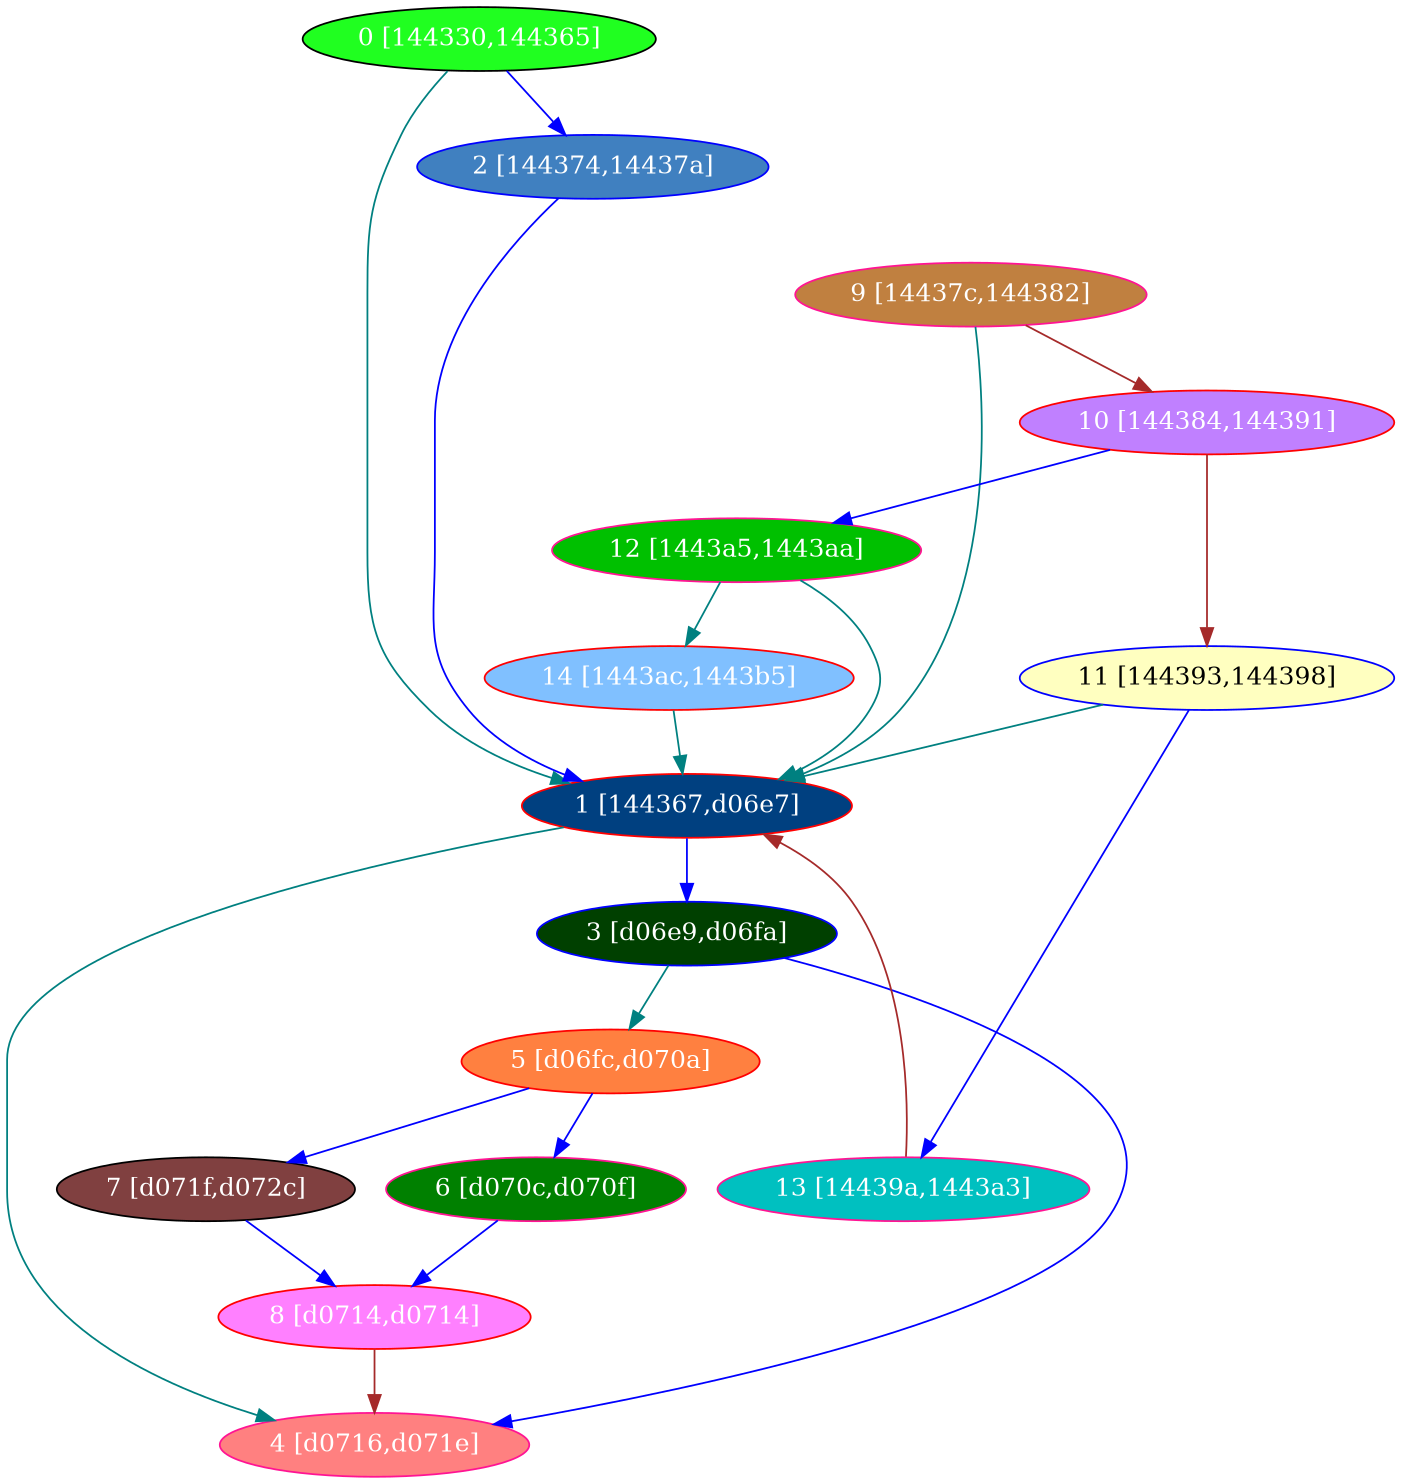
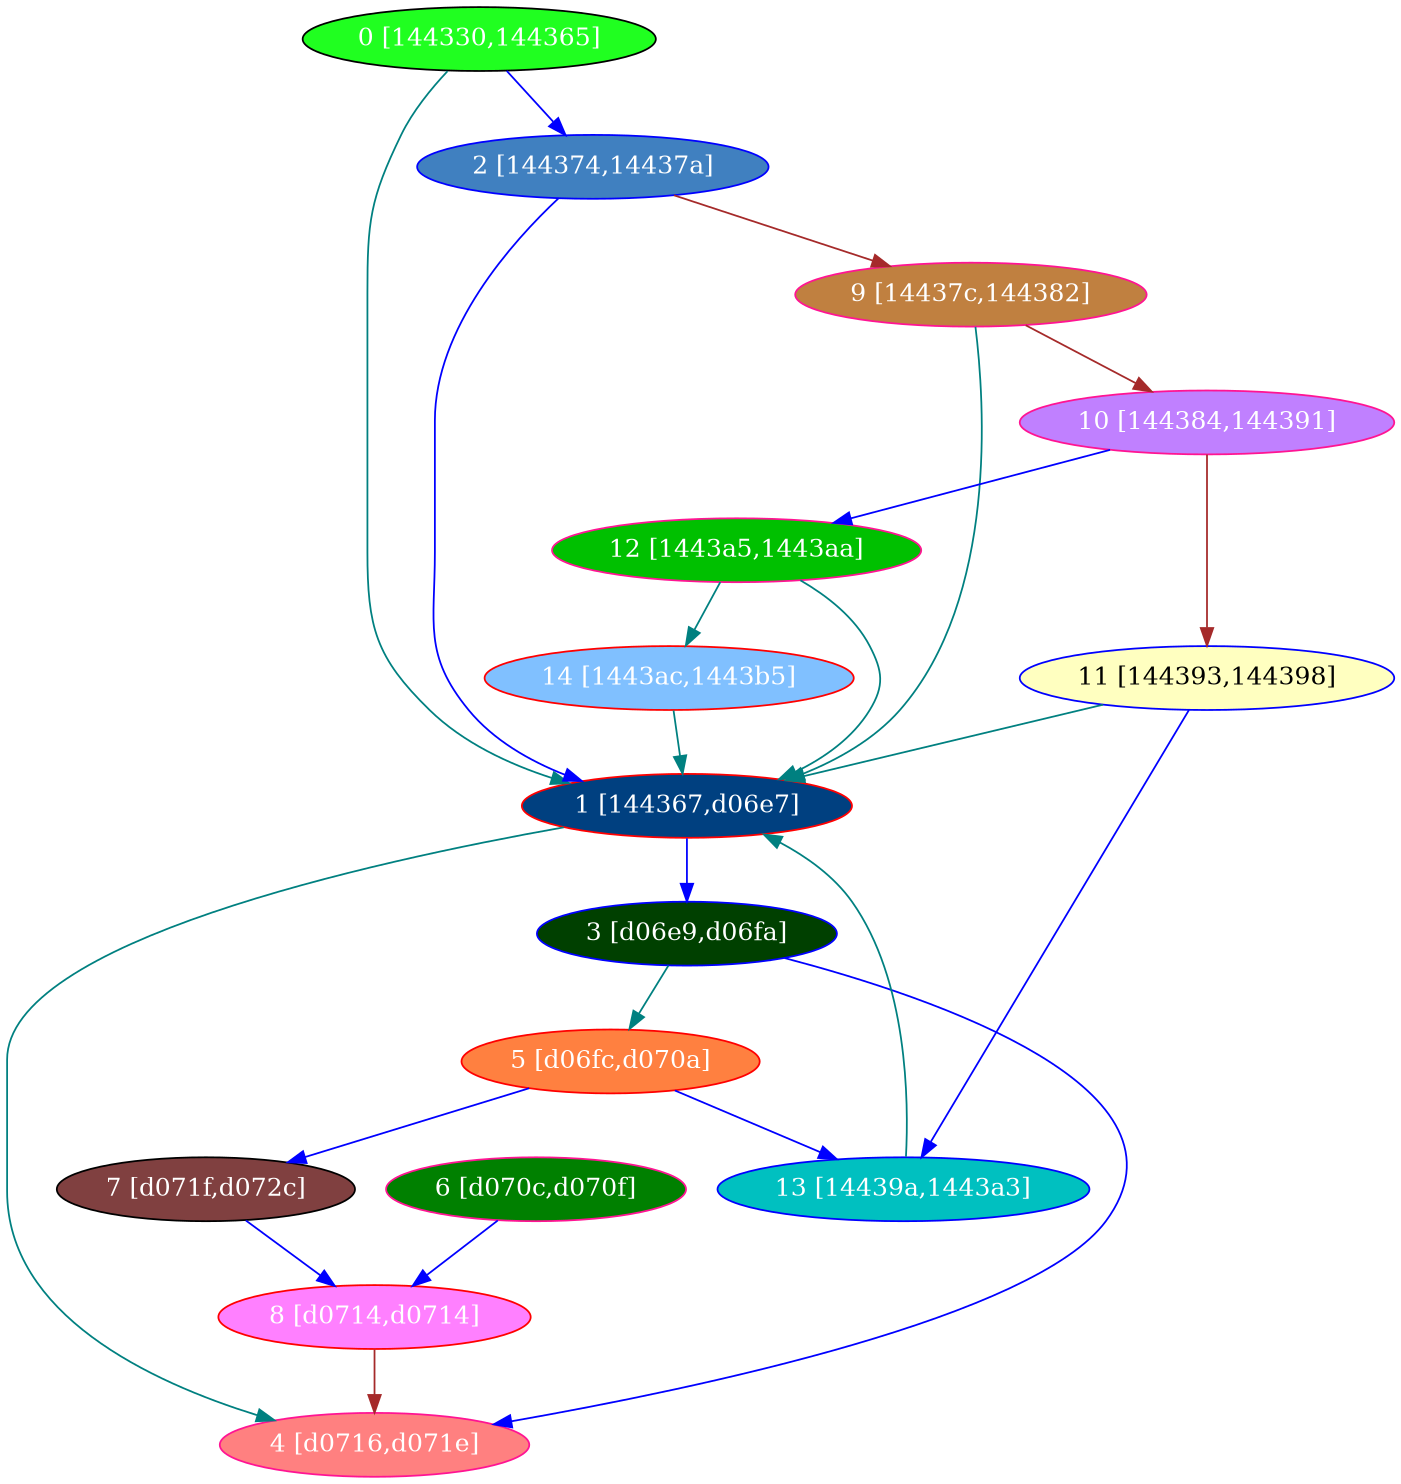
edge "2 [144374,14437a]" -> "9 [14437c,144382]": added
node "10 [144384,144391]": color red -> deeppink
edge "13 [14439a,1443a3]" -> "1 [144367,d06e7]": color brown -> teal
edge "5 [d06fc,d070a]" -> "6 [d070c,d070f]": now "5 [d06fc,d070a]" -> "13 [14439a,1443a3]"
node "13 [14439a,1443a3]": color deeppink -> blue
